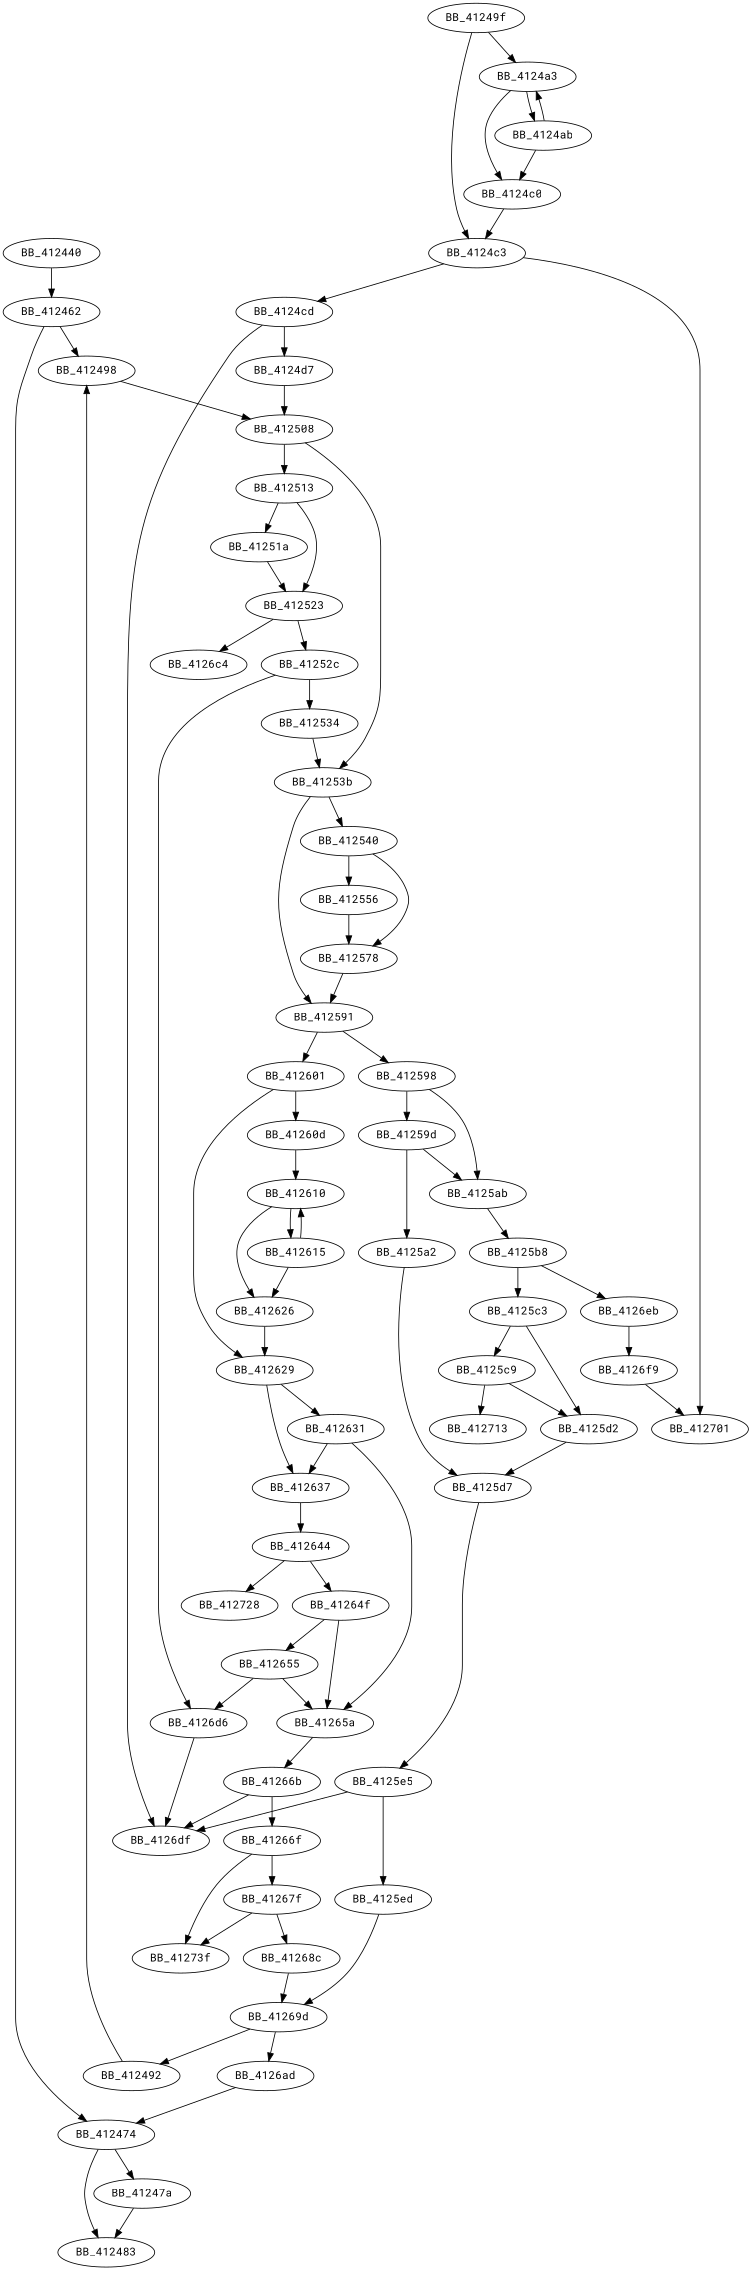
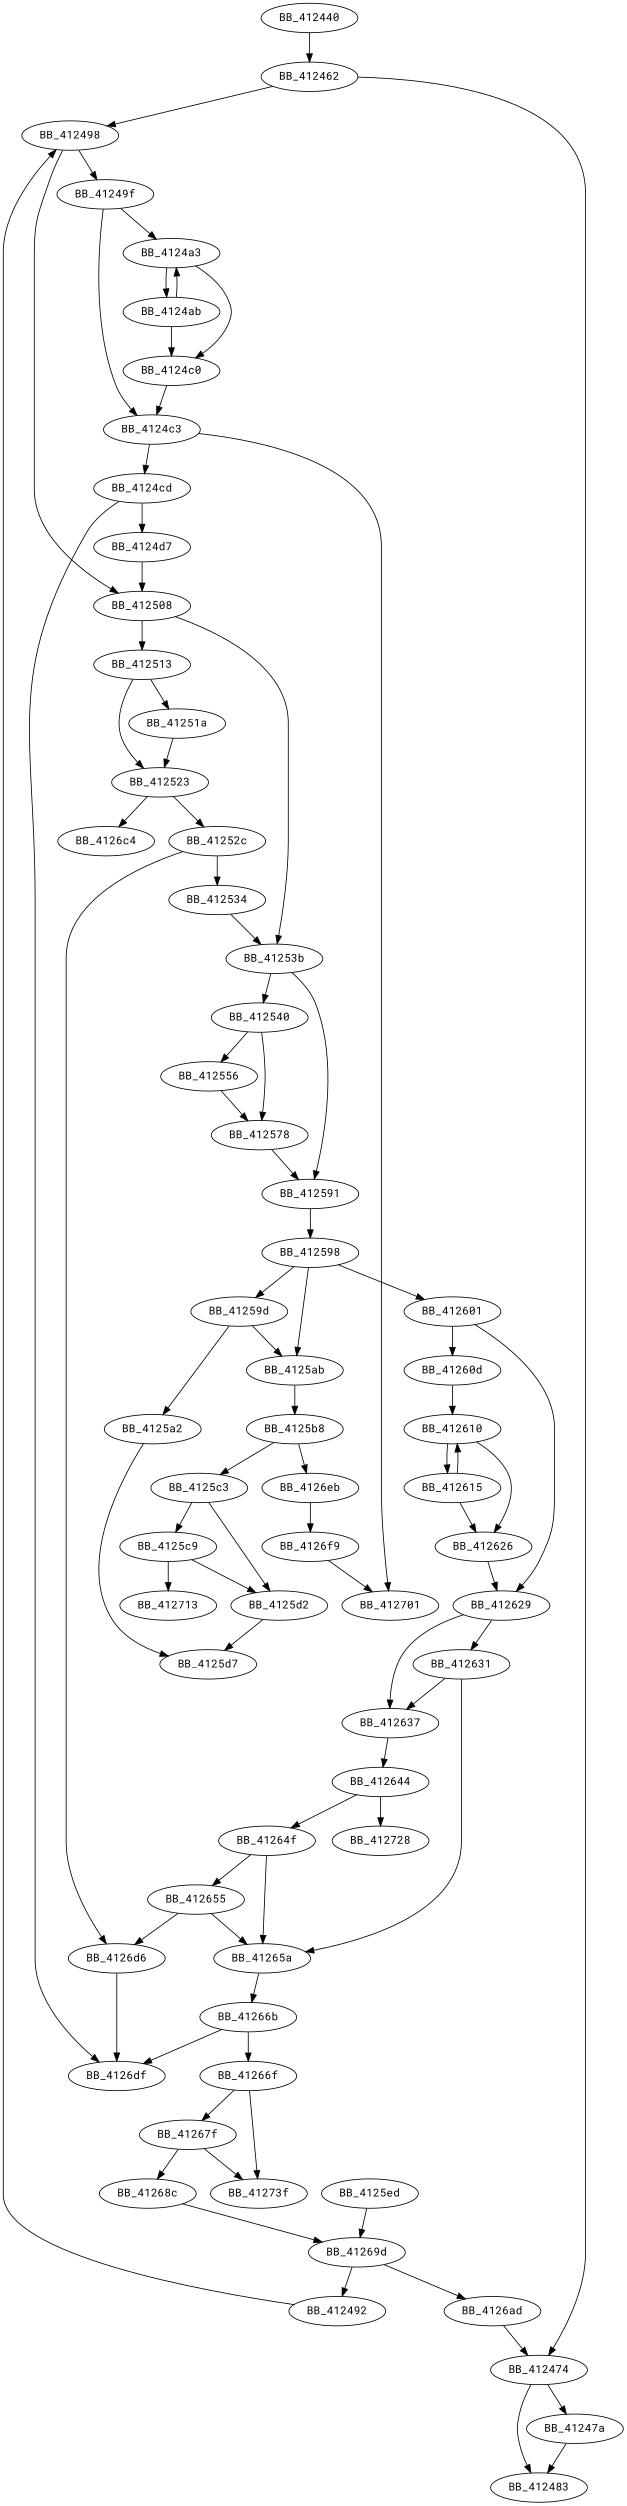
edge "BB_412498" -> "BB_41249f": added
edge "BB_412591" -> "BB_412601": now "BB_412598" -> "BB_412601"
node "BB_4125e5": removed
